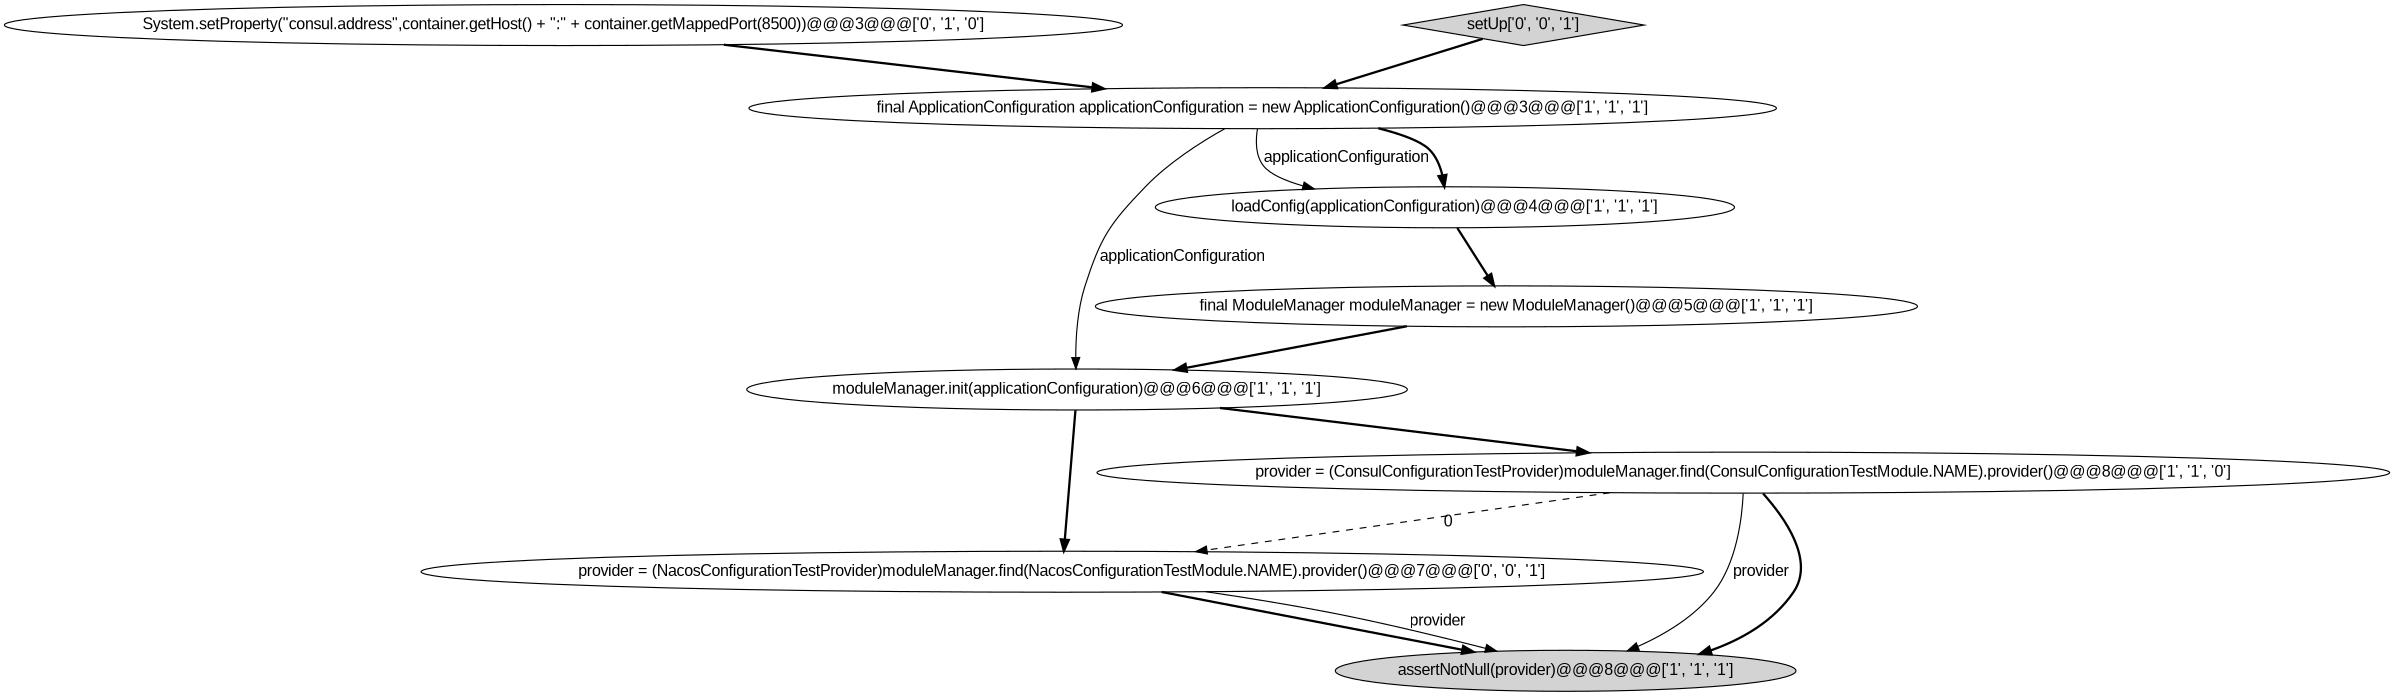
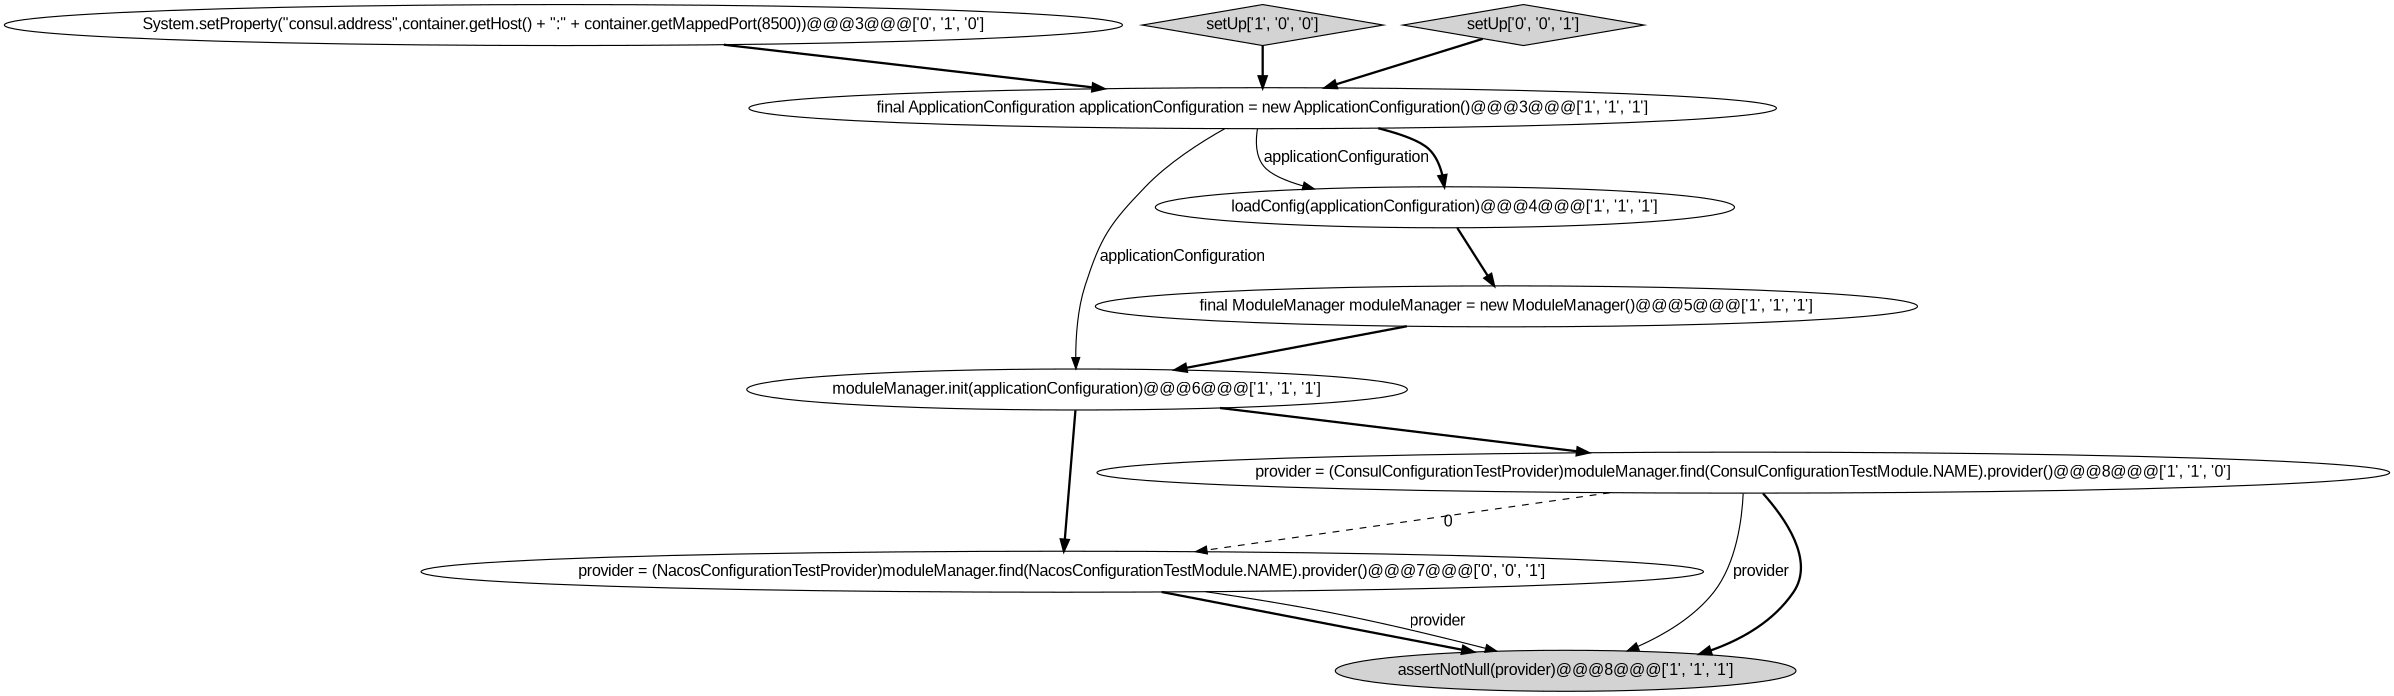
node "setUp['1', '0', '0']": added
